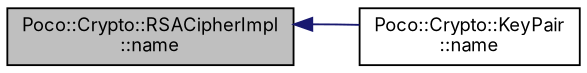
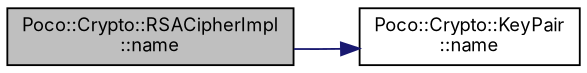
edge "Poco::Crypto::KeyPair ::name" -> "Poco::Crypto::RSACipherImpl ::name": reversed
